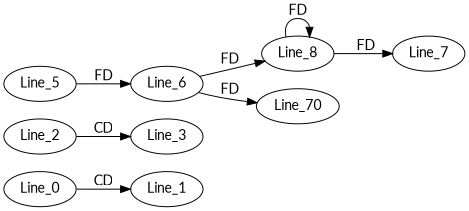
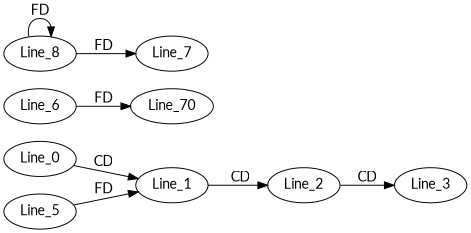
edge "Line_6" -> "Line_8": removed, label "FD"
edge "Line_5" -> "Line_6": now "Line_5" -> "Line_1"
edge "Line_1" -> "Line_2": added, label "CD"
